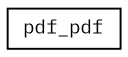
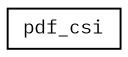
node "pdf_pdf": label "pdf_pdf" -> "pdf_csi"
